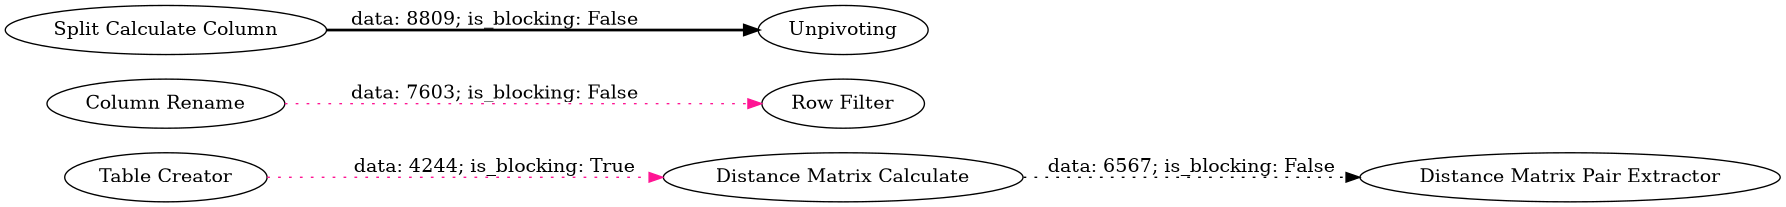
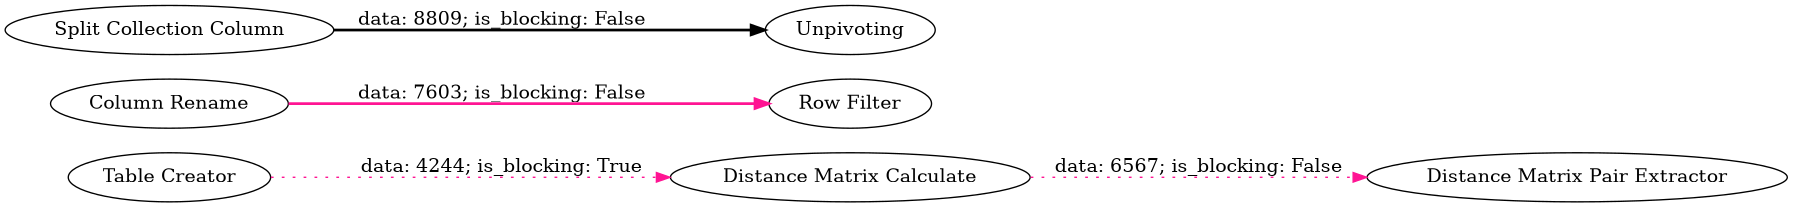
node "Split Calculate Column": label "Split Calculate Column" -> "Split Collection Column"
edge "Column Rename" -> "Row Filter": style dotted -> bold
edge "Distance Matrix Calculate" -> "Distance Matrix Pair Extractor": color black -> deeppink
